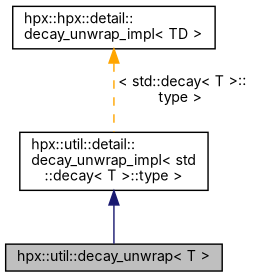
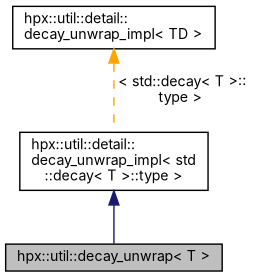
node "hpx::hpx::detail:: decay_unwrap_impl< TD >": label "hpx::hpx::detail:: decay_unwrap_impl< TD >" -> "hpx::util::detail:: decay_unwrap_impl< TD >"
